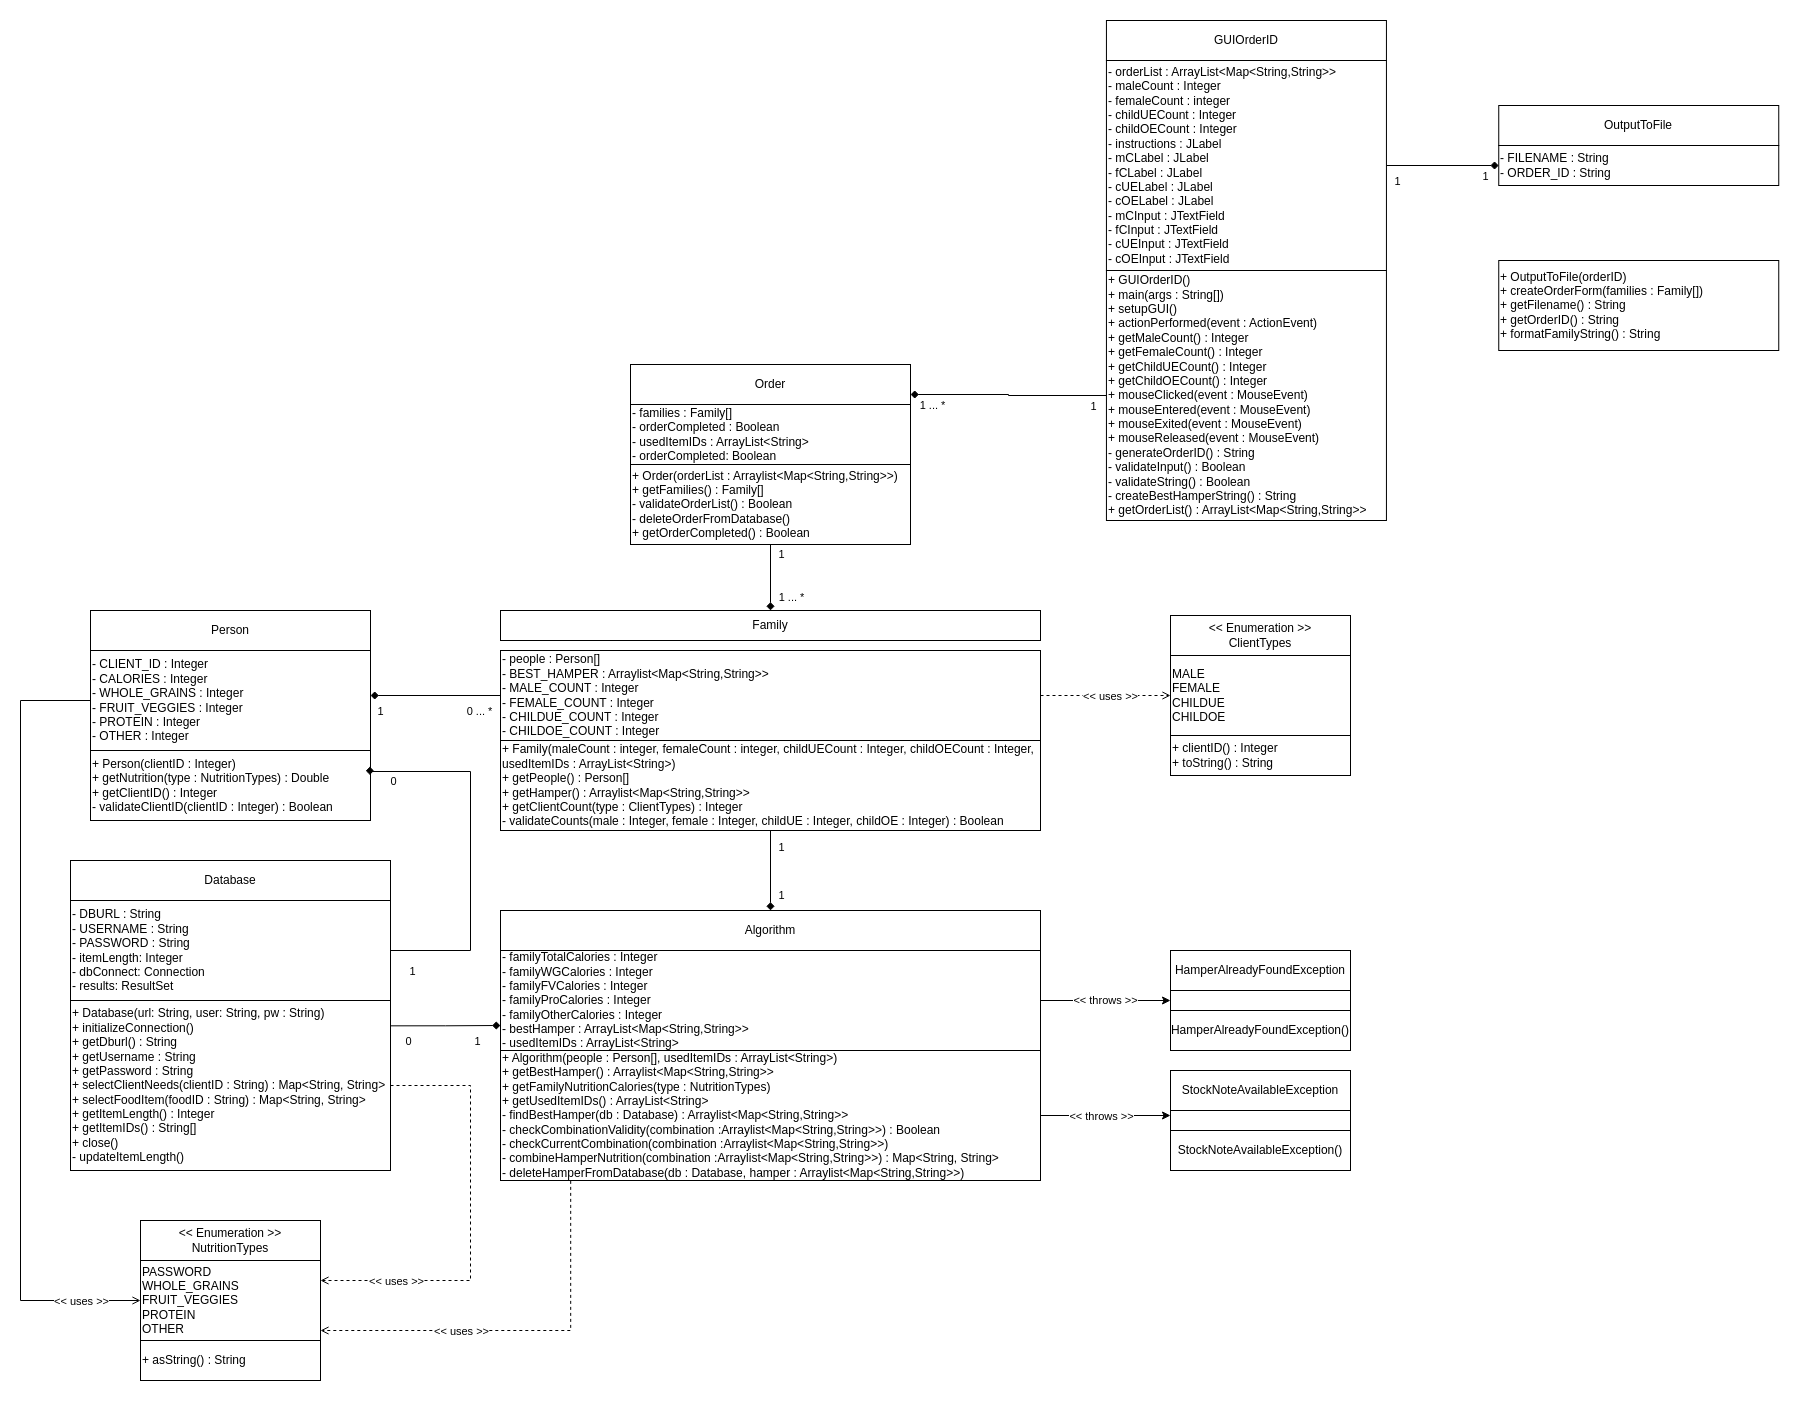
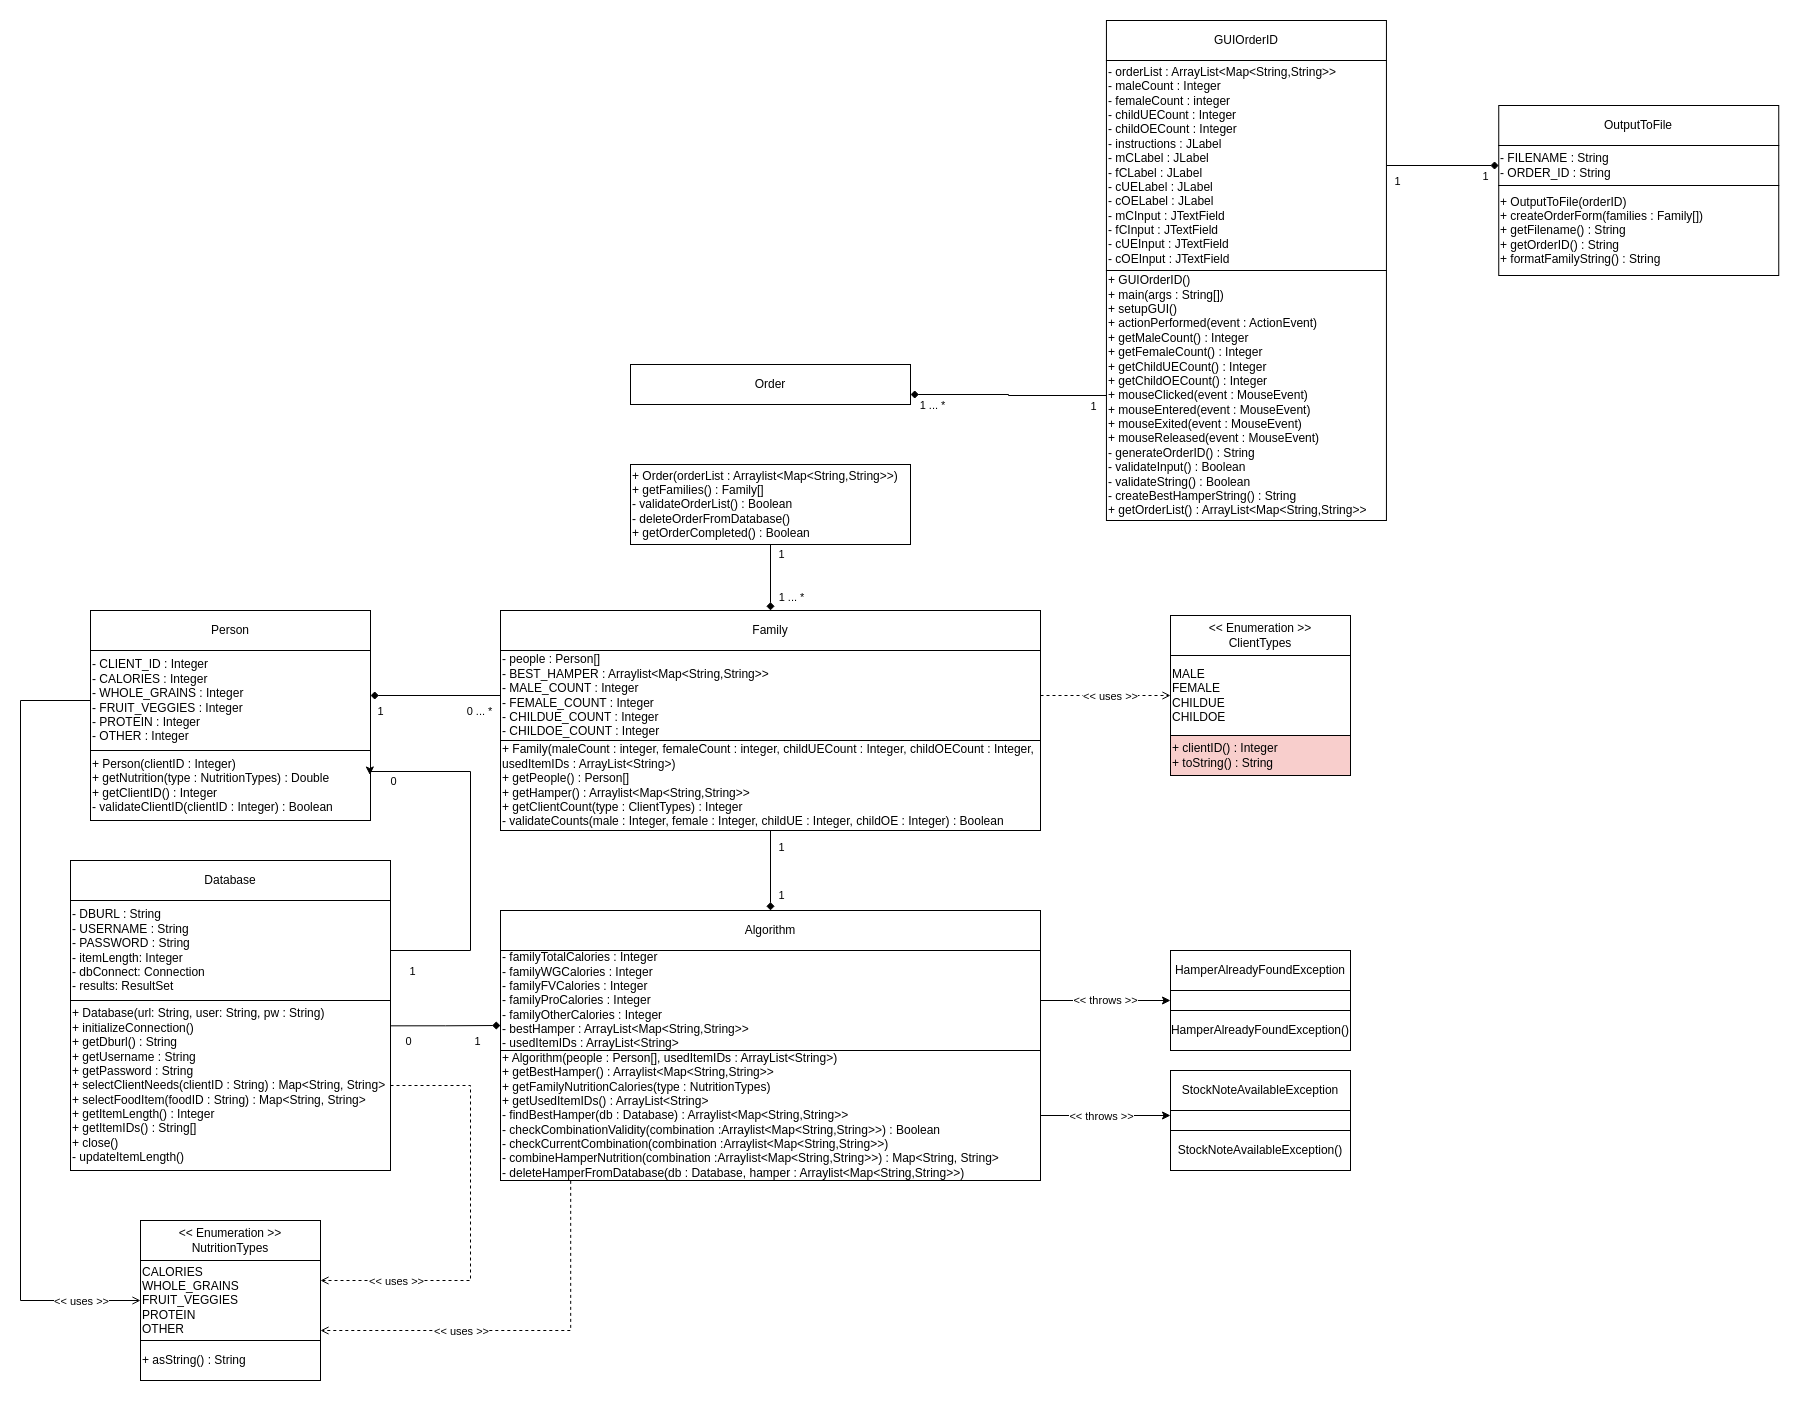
node "+ OutputToFile(orderID) + createOrderForm(families : Family[]) + getFilename() : String + getOrderID() : String + formatFamilyString() : String": moved (1639, 306) -> (1639, 231)
node "- families : Family[] - orderCompleted : Boolean - usedItemIDs : ArrayList<String> - orderCompleted: Boolean": removed
node "Family": size 540x30 -> 540x40
node "+ clientID() : Integer + toString() : String": fillcolor #ffffff -> #f8cecc
edge "- DBURL : String - USERNAME : String - PASSWORD : String - itemLength: Integer - dbConnect: Connection - results: ResultSet" -> "+ Person(clientID : Integer) + getNutrition(type : NutritionTypes) : Double + getClientID() : Integer - validateClientID(clientID : Integer) : Boolean": arrowhead diamond -> classic
node "PASSWORD WHOLE_GRAINS FRUIT_VEGGIES PROTEIN OTHER": label "PASSWORD WHOLE_GRAINS FRUIT_VEGGIES PROTEIN OTHER" -> "CALORIES WHOLE_GRAINS FRUIT_VEGGIES PROTEIN OTHER"
